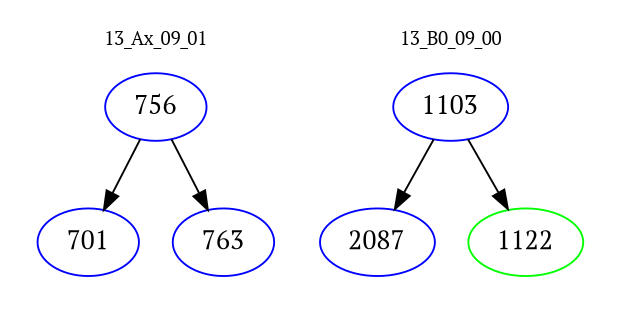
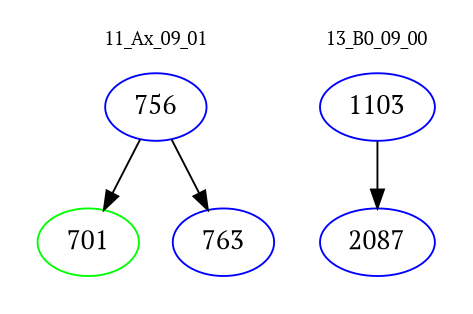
cluster "13_Ax_09_01": label "13_Ax_09_01" -> "11_Ax_09_01"
node "701": color blue -> green
node "1122": removed
